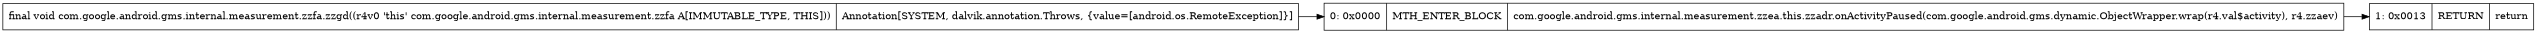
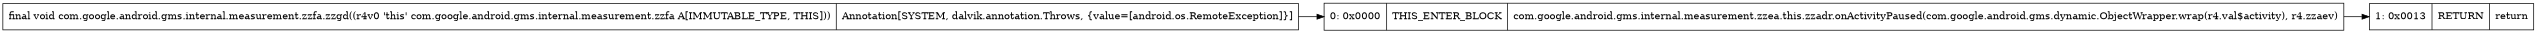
node "0: 0x0000": text "MTH_ENTER_BLOCK" -> "THIS_ENTER_BLOCK"
